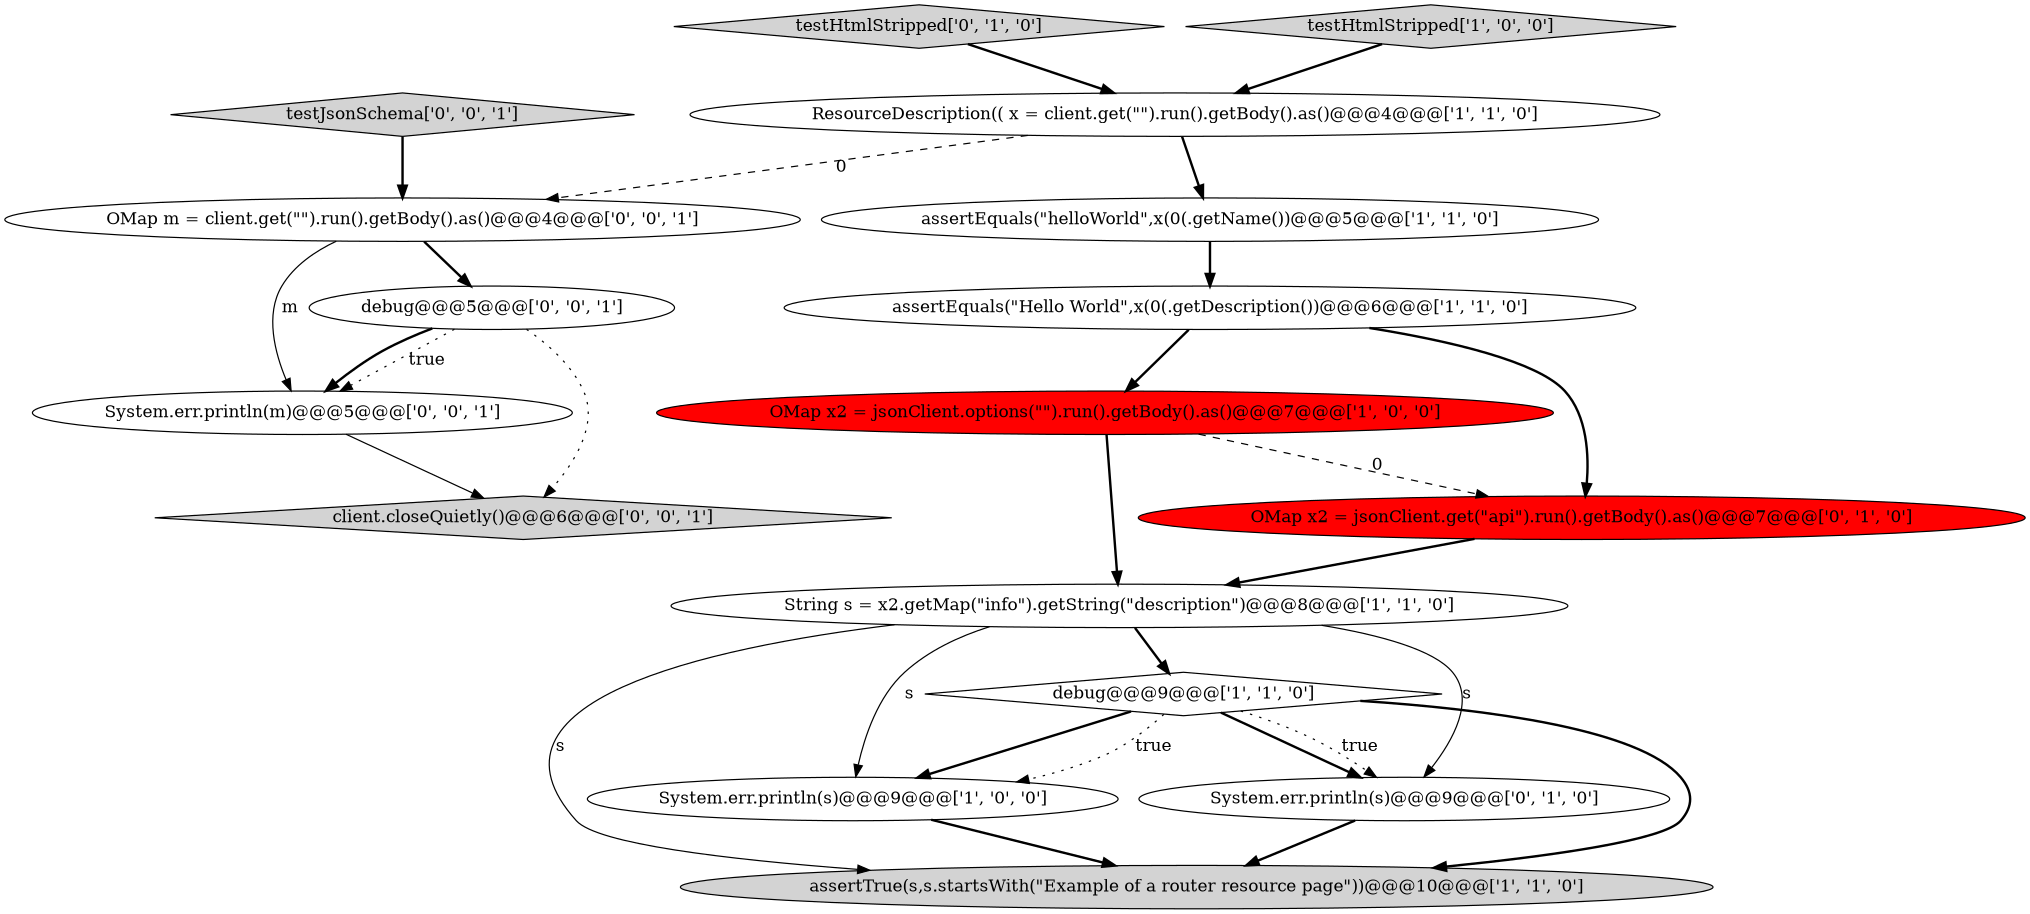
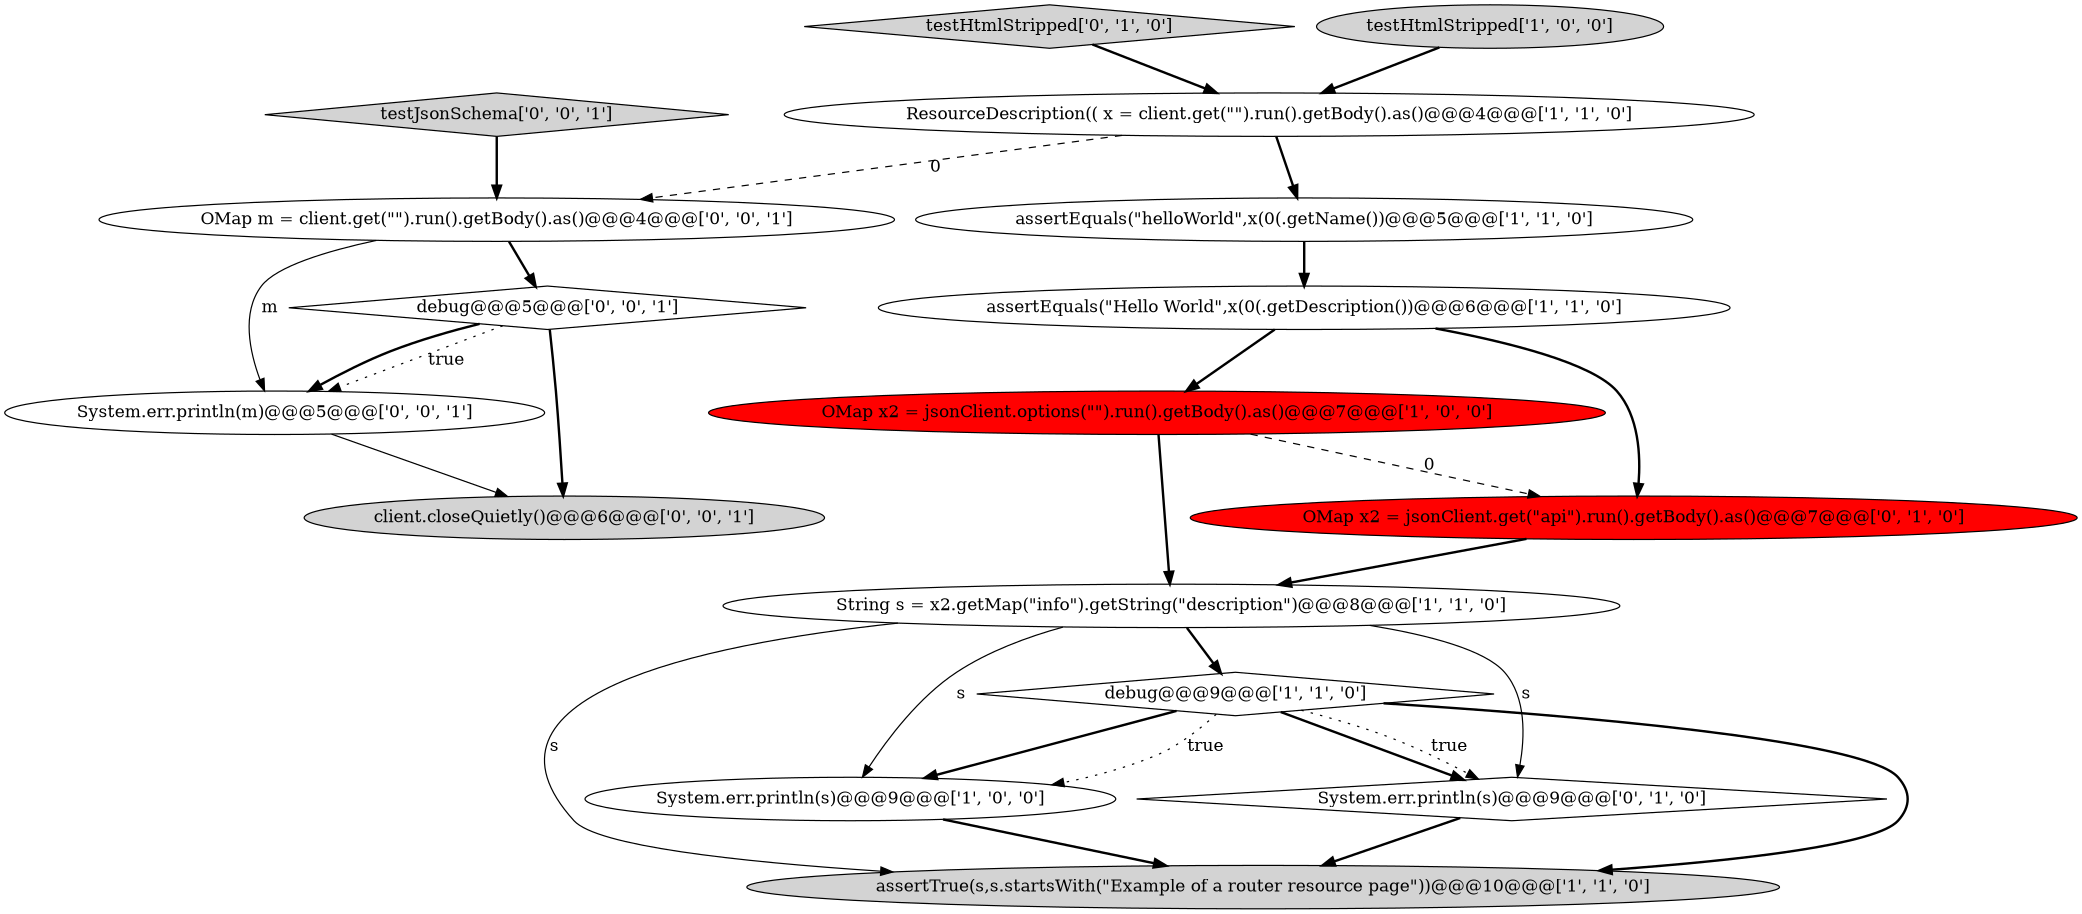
node "testHtmlStripped['1', '0', '0']": shape diamond -> ellipse
node "debug@@@5@@@['0', '0', '1']": shape ellipse -> diamond
edge "debug@@@5@@@['0', '0', '1']" -> "client.closeQuietly()@@@6@@@['0', '0', '1']": style dotted -> bold
node "client.closeQuietly()@@@6@@@['0', '0', '1']": shape diamond -> ellipse
node "System.err.println(s)@@@9@@@['0', '1', '0']": shape ellipse -> diamond
